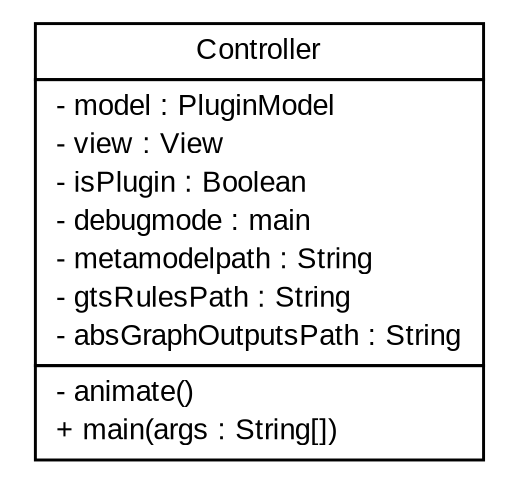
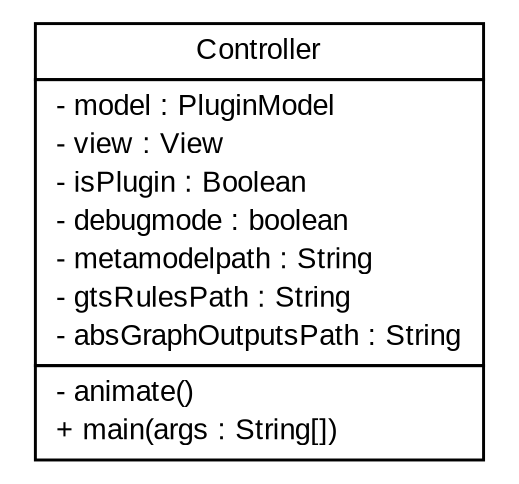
node "Controller": text "- debugmode : main" -> "- debugmode : boolean"
